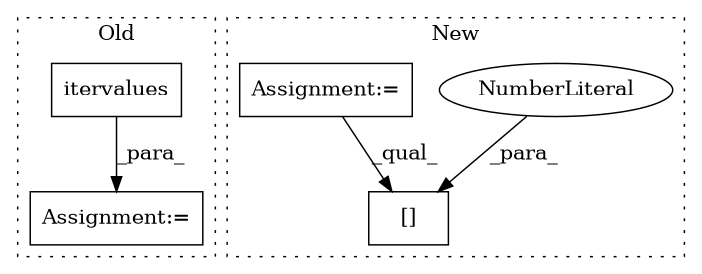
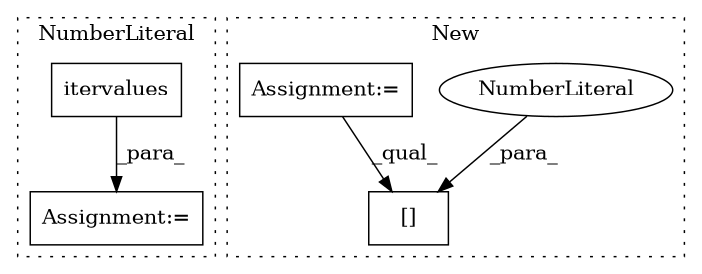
cluster "Old": label "Old" -> "NumberLiteral"
